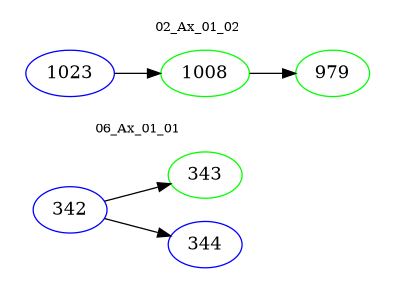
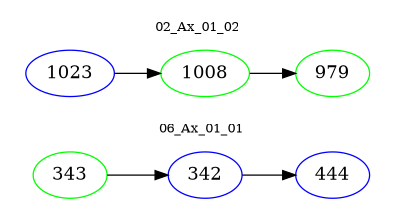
edge "342" -> "343": reversed
node "344": label "344" -> "444"
